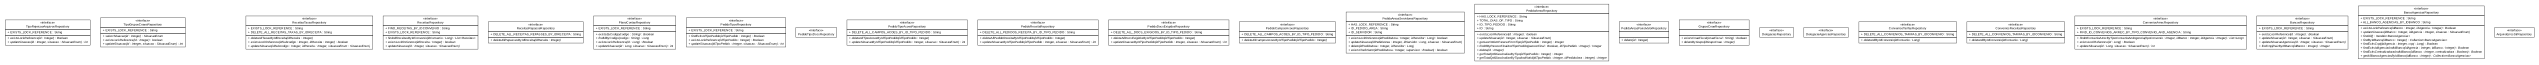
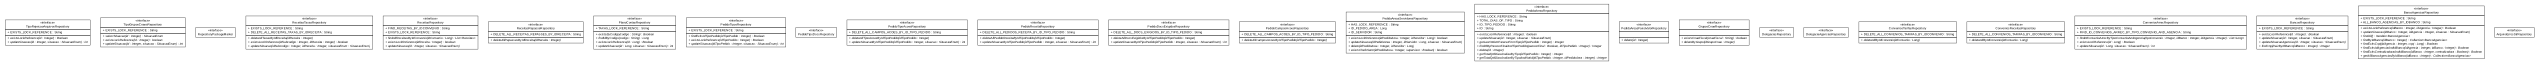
node "PlanoContasRepository": text "+ EXISTS_LOCK_REFERENCE : String" -> "+ TAXAS_LOCK_REFERENCE : String"
node "PedidoAreasServidoresRepository": text "+ ID_PEDIDO_AREA : String" -> "+ ID_PEDIDO_AREA : Long"
node "RepositoryPackageMarker": added
